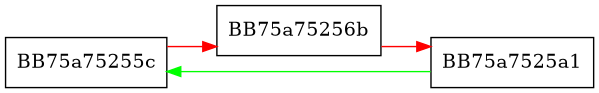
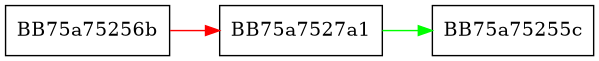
edge "BB75a75255c" -> "BB75a75256b": removed
node "BB75a7525a1": label "BB75a7525a1" -> "BB75a7527a1"
